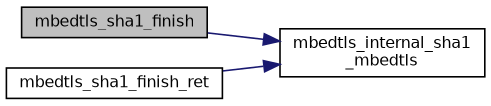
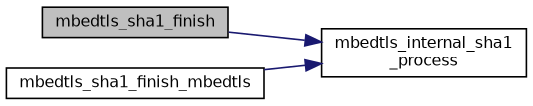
node "mbedtls_internal_sha1 _mbedtls": label "mbedtls_internal_sha1 _mbedtls" -> "mbedtls_internal_sha1 _process"
node "mbedtls_sha1_finish_ret": label "mbedtls_sha1_finish_ret" -> "mbedtls_sha1_finish_mbedtls"
